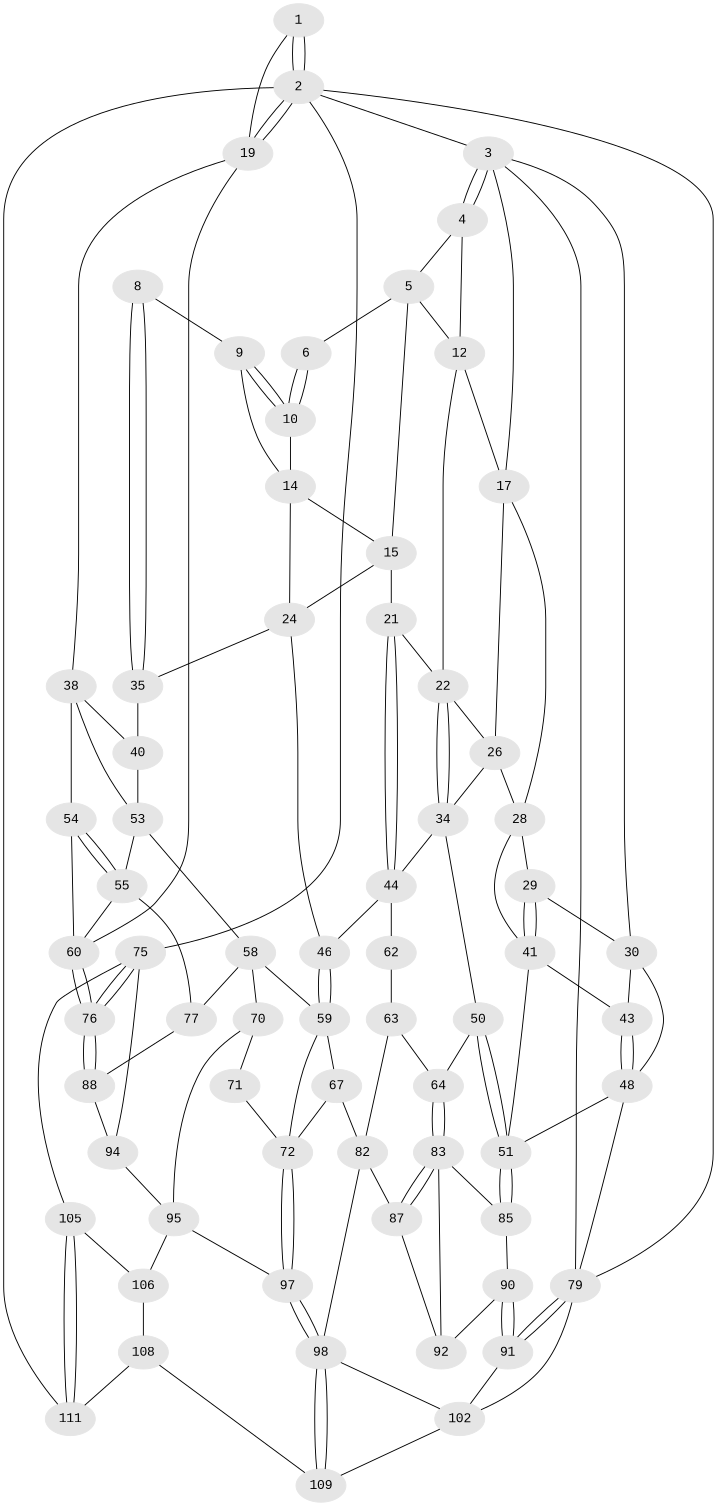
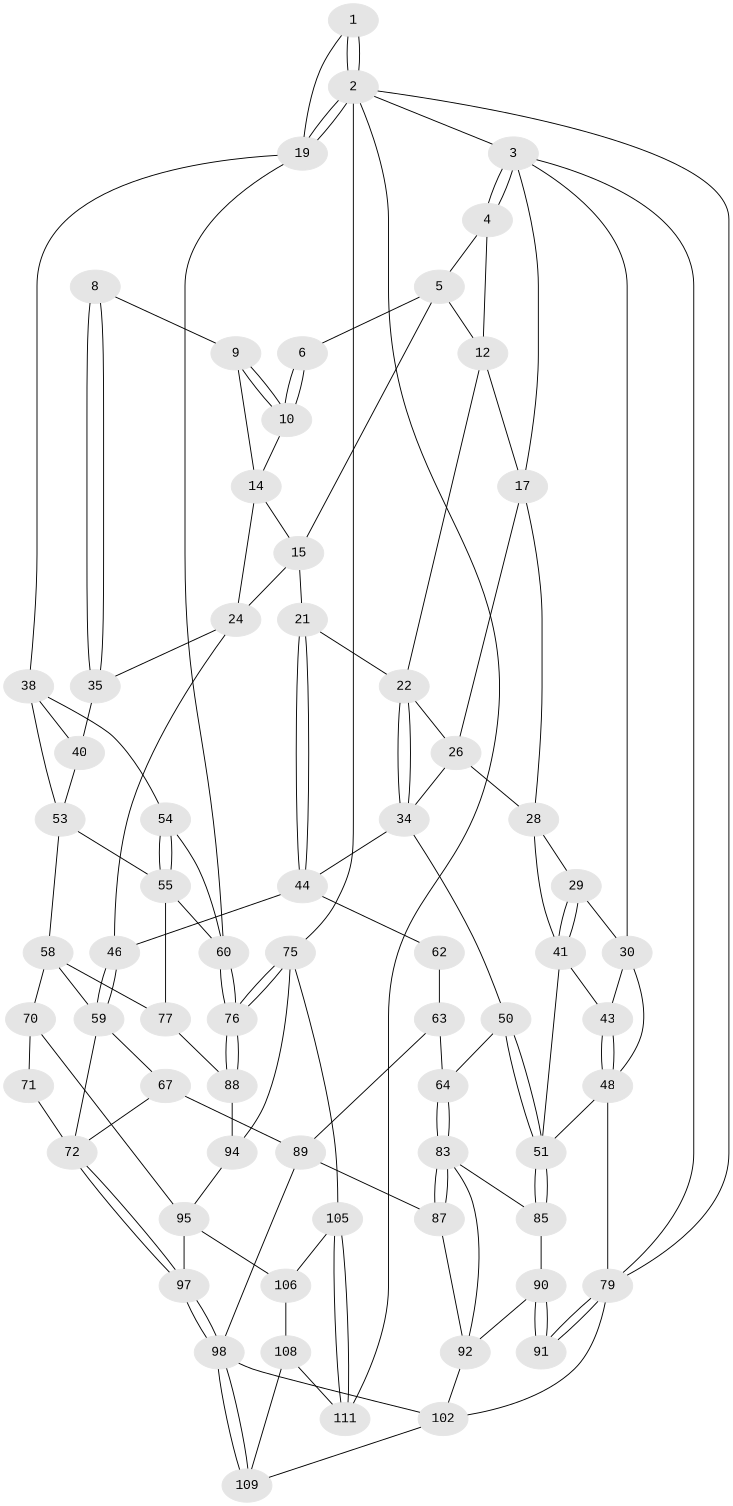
node "82": label "82" -> "89"
edge "91" -- "102": now "92" -- "102"
